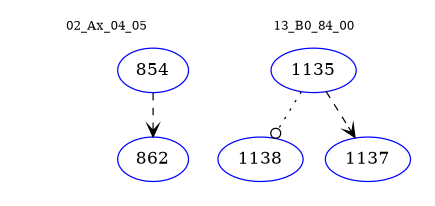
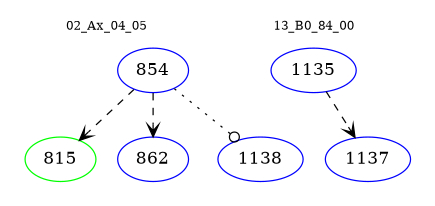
edge "1135" -> "1138": now "854" -> "1138"
node "815": added
